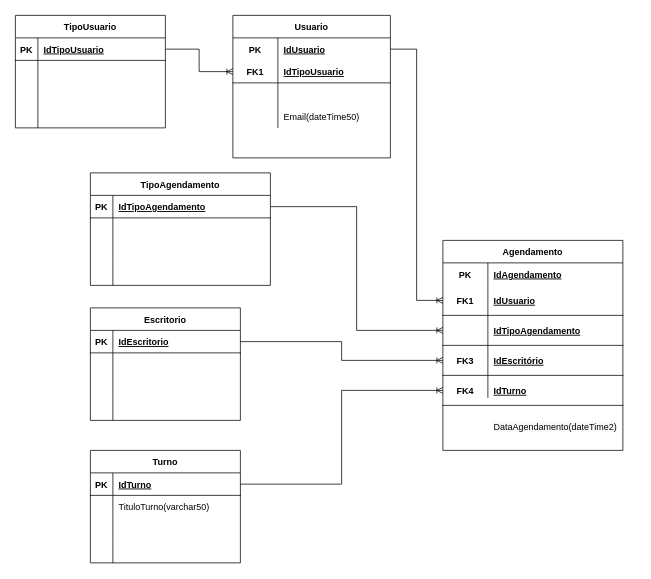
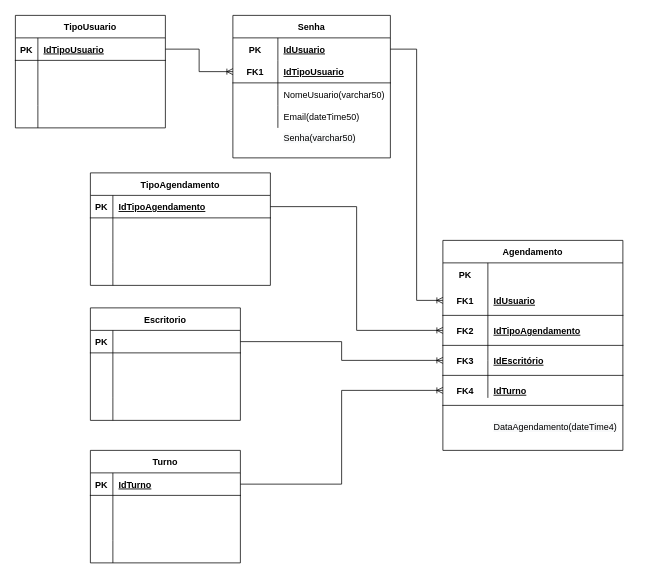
node "Usuario": label "Usuario" -> "Senha"
node "NomeUsuario(varchar50)": added
node "Senha(varchar50)": added
node "IdAgendamento": removed
node "FK2": added
node "IdEscritorio": removed
node "DataAgendamento(dateTime2)": label "DataAgendamento(dateTime2)" -> "DataAgendamento(dateTime4)"
node "TituloTurno(varchar50)": removed
